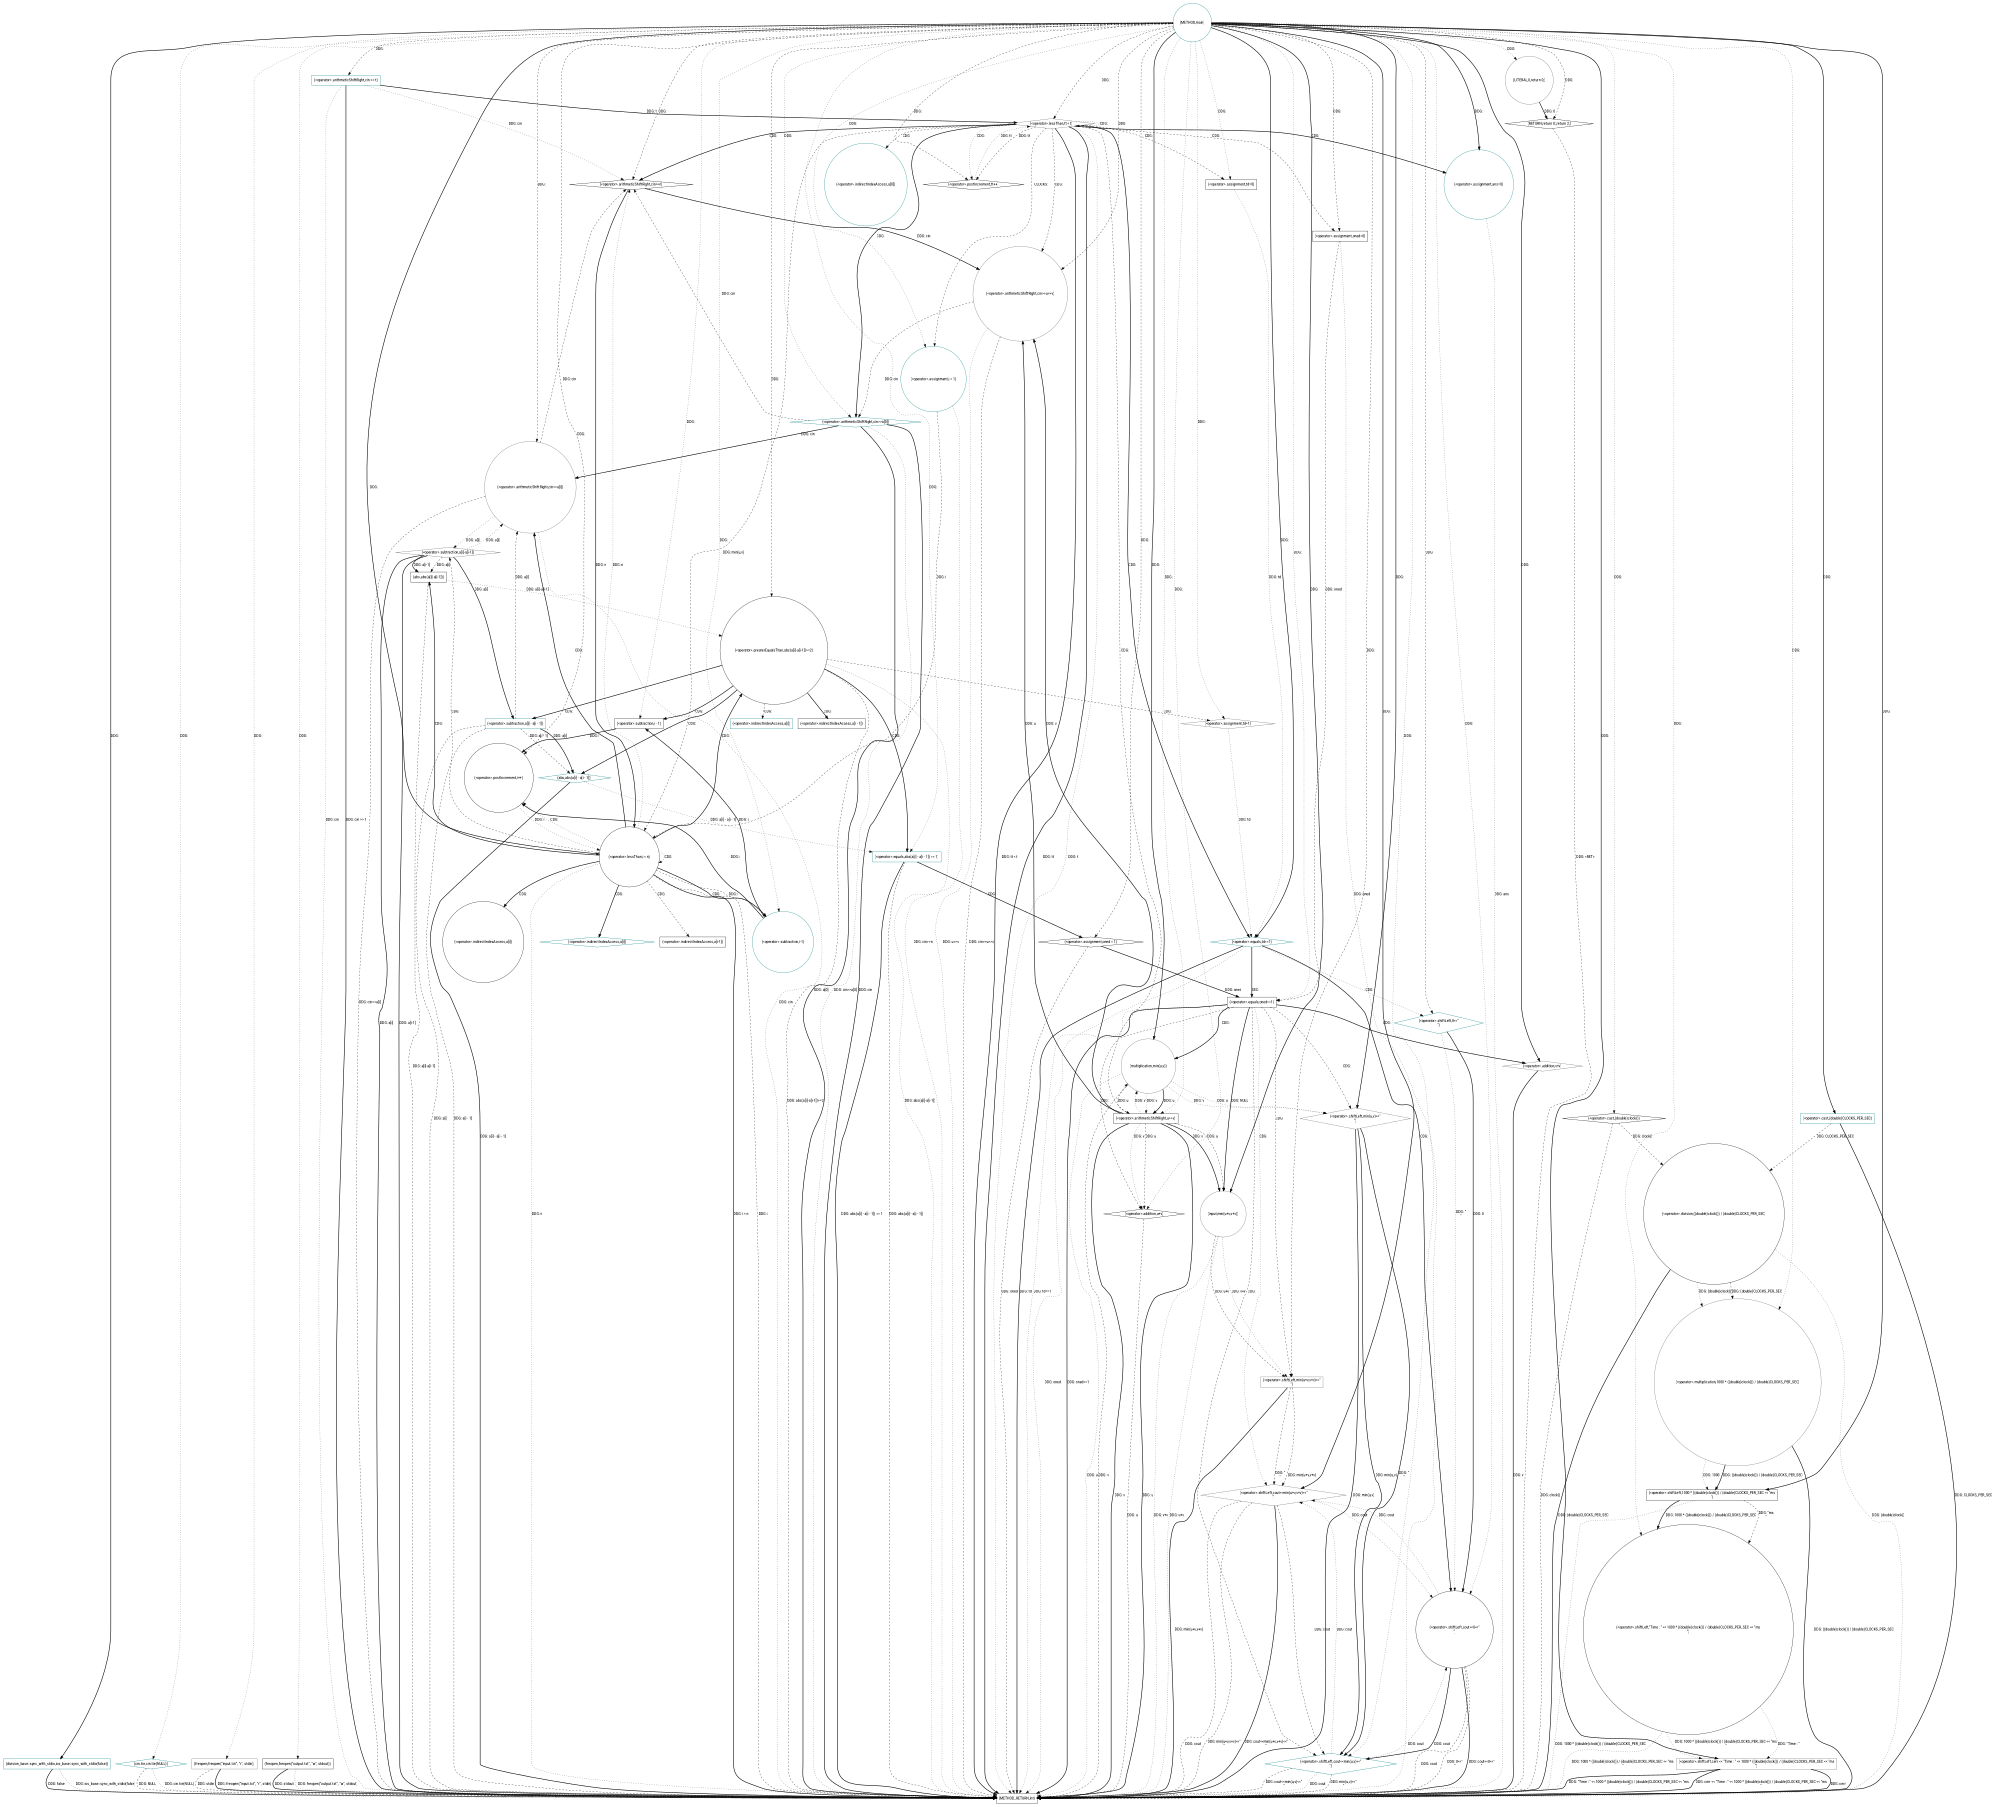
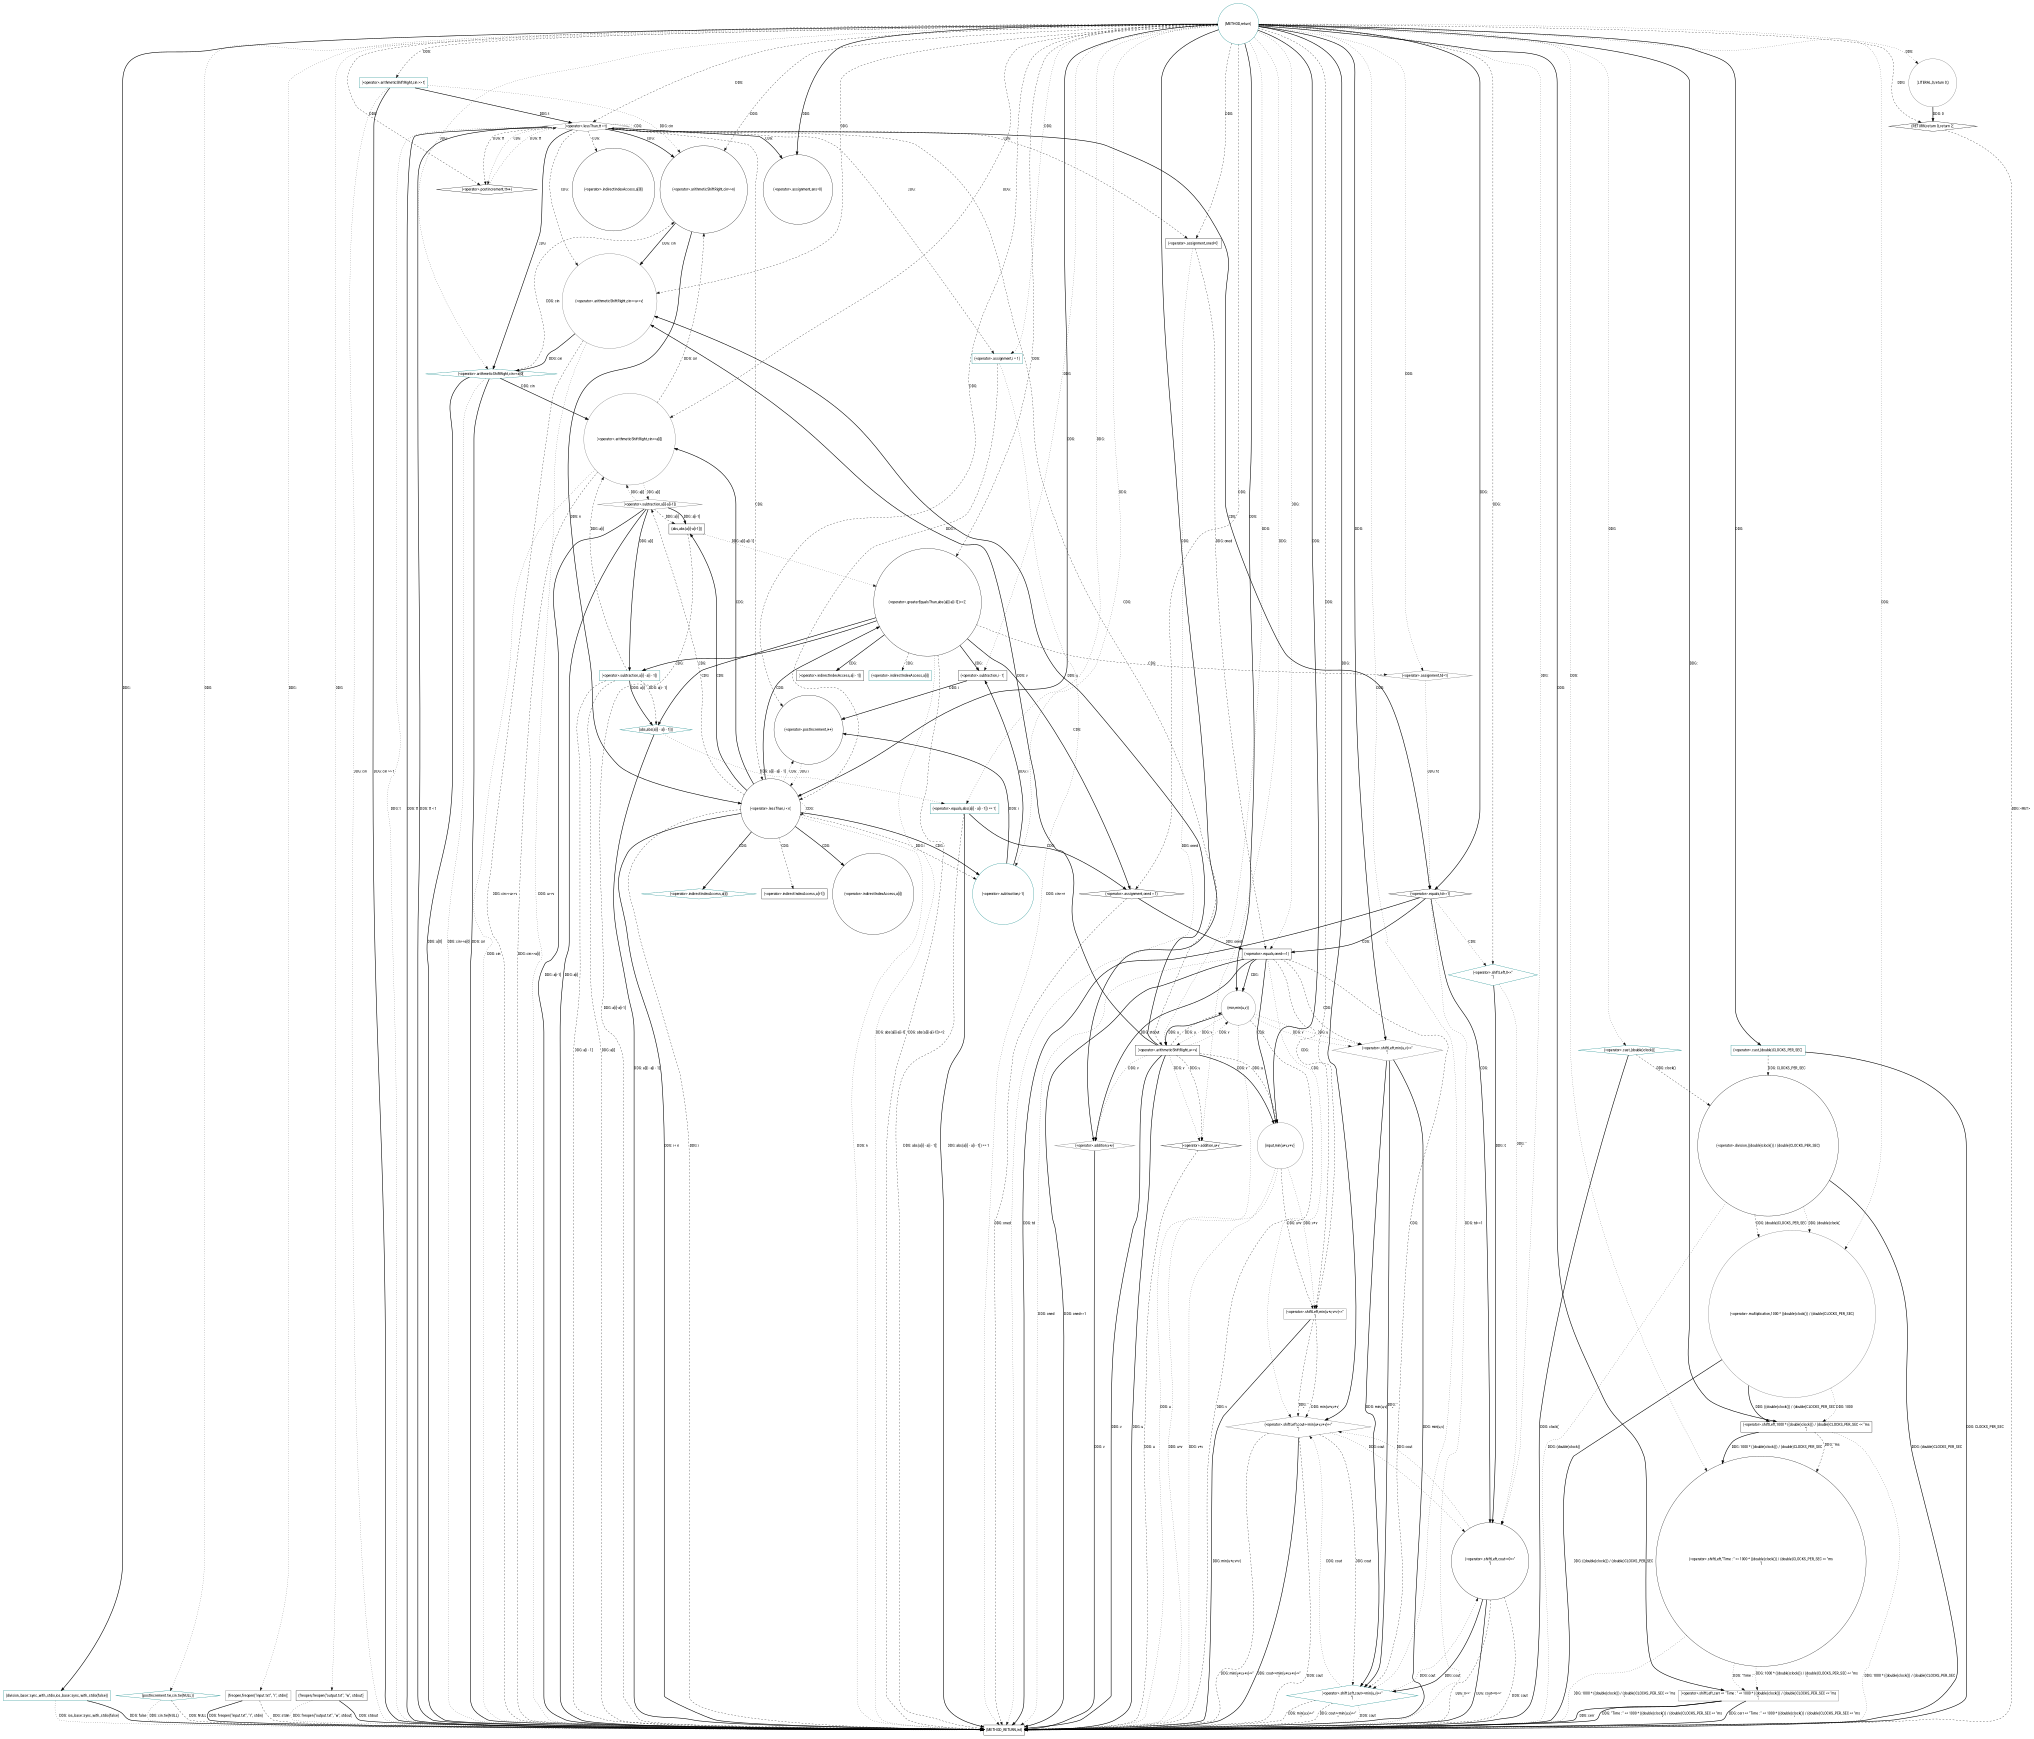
node "(METHOD,main)": label "(METHOD,main)" -> "(METHOD,return)"
node "(<operator>.arithmeticShiftRight,cin>>n)": shape diamond -> circle
node "(<operator>.indirectIndexAccess,a[0])": color teal -> black
edge "(<operator>.lessThan,tt < t)" -> "(<operator>.assignment,i = 1)": label "CLOCKS: " -> "CDG: "
node "(<operator>.assignment,td=0)": removed
node "(<operator>.assignment,ans=0)": color teal -> black
edge "(<operator>.arithmeticShiftRight,cin>>u>>v)" -> "(<operator>.arithmeticShiftRight,cin>>a[0])": style dashed -> bold
node "(<operator>.assignment,i = 1)": shape circle -> box
edge "(<operator>.lessThan,i < n)" -> "(<operator>.arithmeticShiftRight,cin>>n)": removed, label "DDG: n"
edge "(<operator>.lessThan,tt < t)" -> "(<operator>.lessThan,i < n)": label "DDG: min(u,v)" -> "CDG: "
edge "(<operator>.greaterEqualsThan,abs(a[i]-a[i-1])>=2)" -> "(<operator>.equals,abs(a[i] - a[i - 1]) == 1)": now "(<operator>.greaterEqualsThan,abs(a[i]-a[i-1])>=2)" -> "(<operator>.assignment,oned = 1)"
node "(<operator>.equals,td==1)": color teal -> black
edge "(<operator>.equals,td==1)" -> "(<operator>.equals,oned==1)": label "SEC: " -> "CDG: "
edge "(<operator>.equals,oned==1)" -> "(<operator>.addition,v+v)": label "CDG: " -> "DDG: stdout"
edge "(<operator>.equals,oned==1)" -> "(<operator>.addition,u+v)": removed, label "CDG:"
node "(multiplication,min(u,v))": label "(multiplication,min(u,v))" -> "(min,min(u,v))"
edge "(<operator>.arithmeticShiftRight,u>>v)" -> "(<operator>.addition,v+v)": added, label "DDG: v"
edge "(<operator>.equals,oned==1)" -> "(input,min(u+v,v+v))": label "DDG: NULL" -> "CDG: "
node "(<operator>.cast,(double)clock())": color black -> teal
edge "(<operator>.assignment,ans=0)" -> "(METHOD_RETURN,int)": removed, label "DDG: ans"
edge "(<operator>.cast,(double)clock())" -> "(METHOD_RETURN,int)": style dashed -> bold
node "(cin.tie,cin.tie(NULL))": label "(cin.tie,cin.tie(NULL))" -> "(postIncrement.tie,cin.tie(NULL))"
